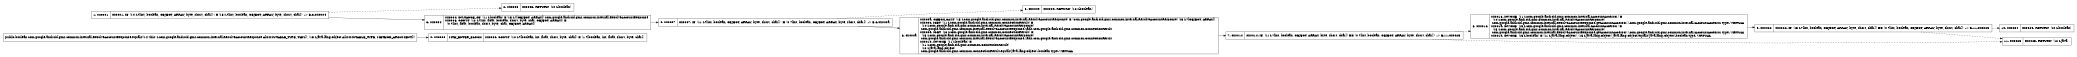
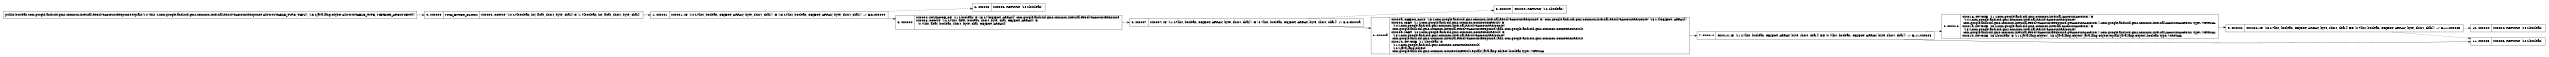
edge "0: 0x0000" -> "1: 0x0001": added
node "11: 0x0025": text "0x0025: RETURN  (r2 I:java)" -> "0x0025: RETURN  (r2 I:boolean)"
edge "7: 0x0014" -> "11: 0x0025": style dashed -> solid
